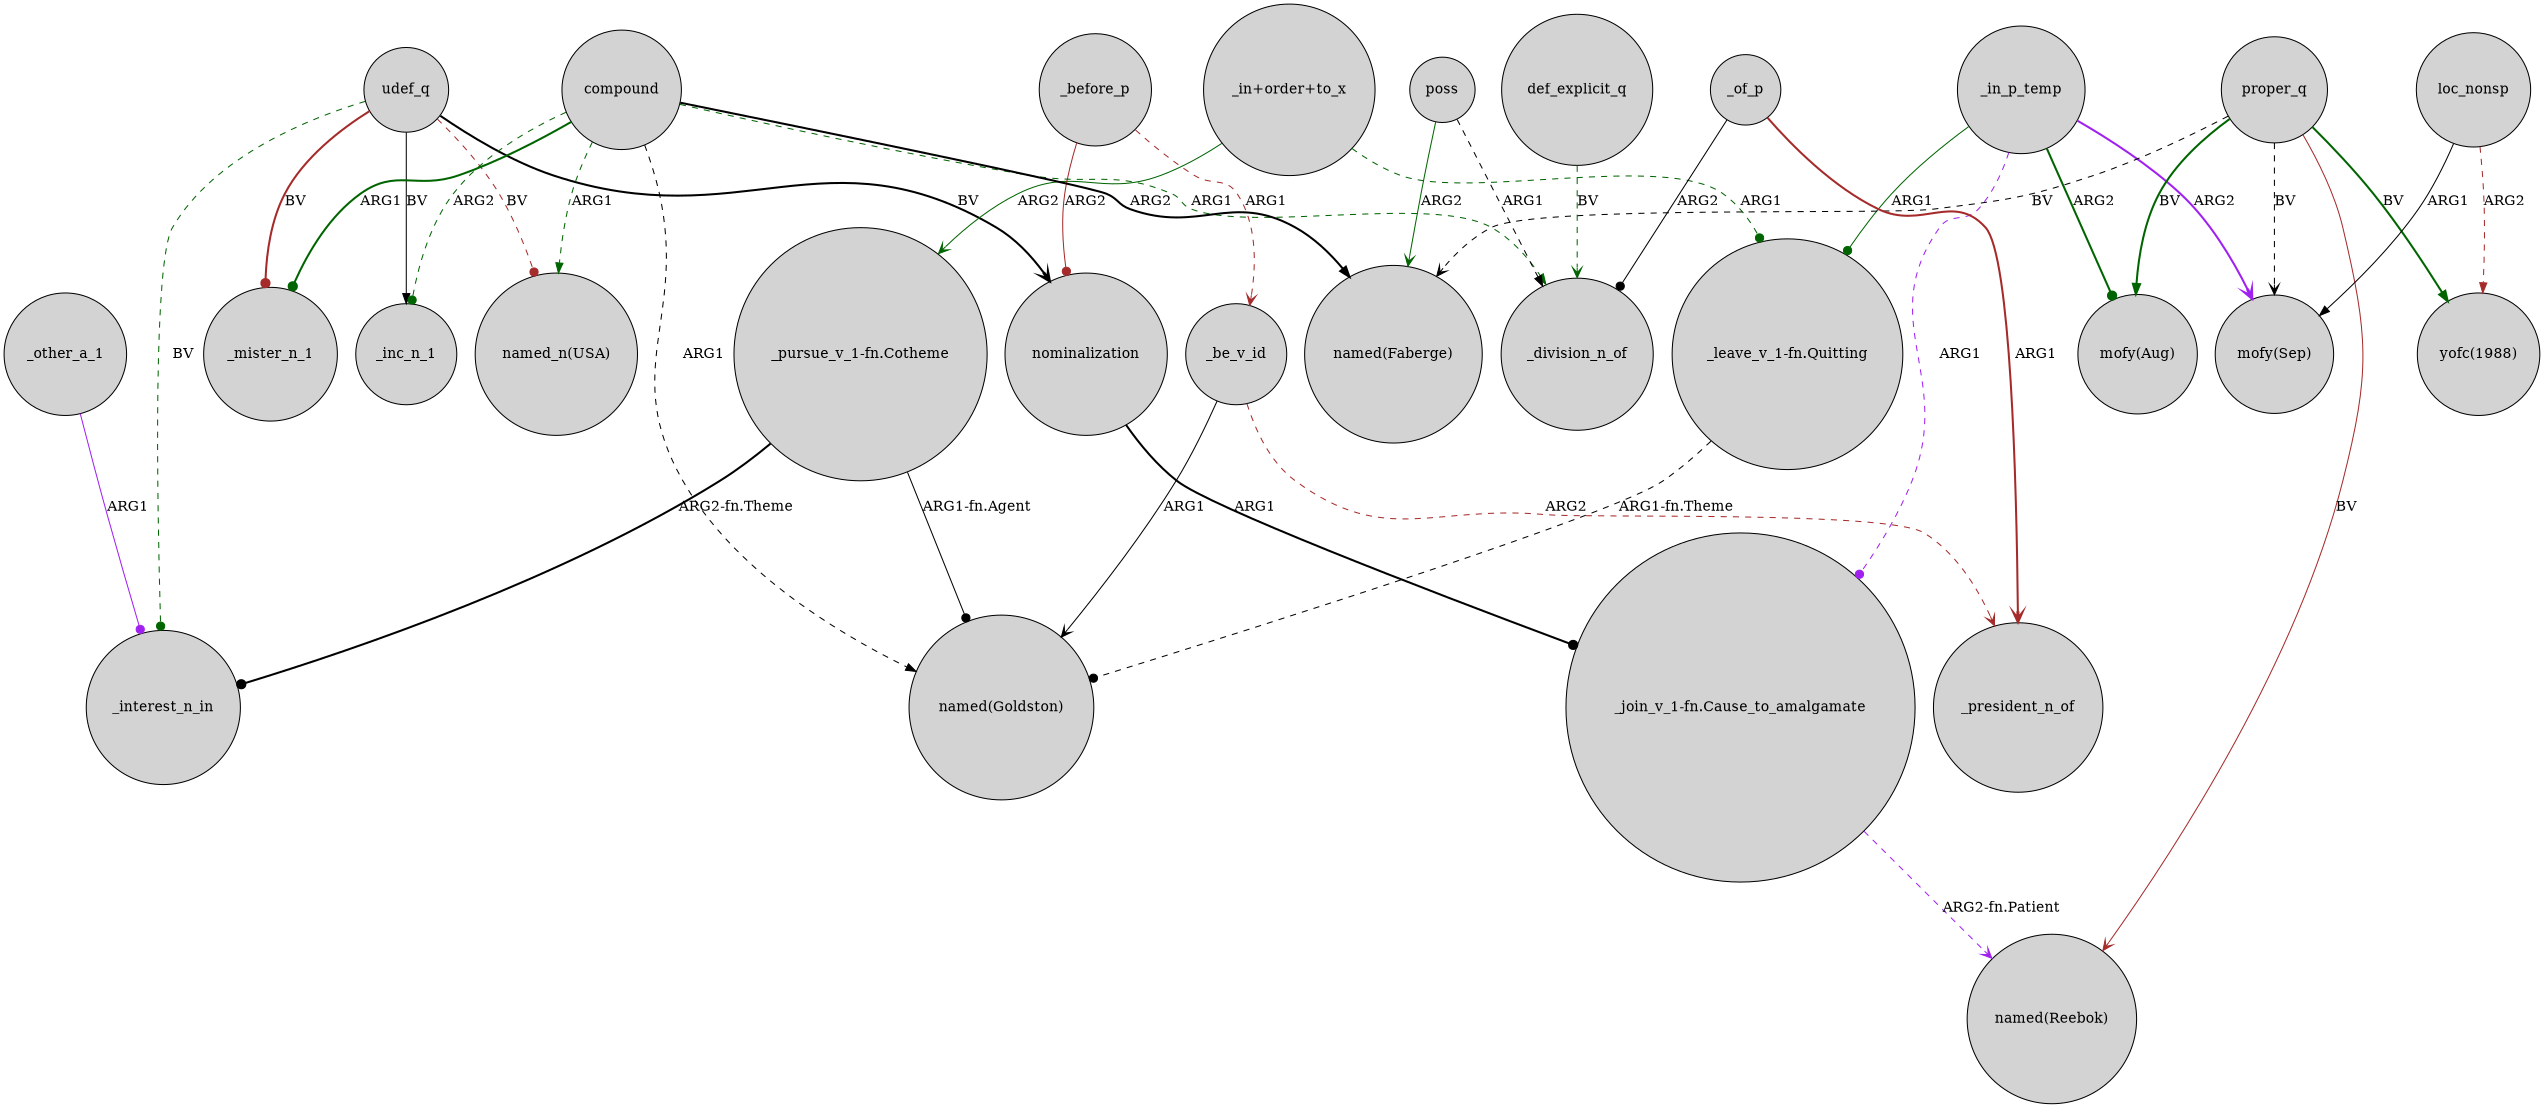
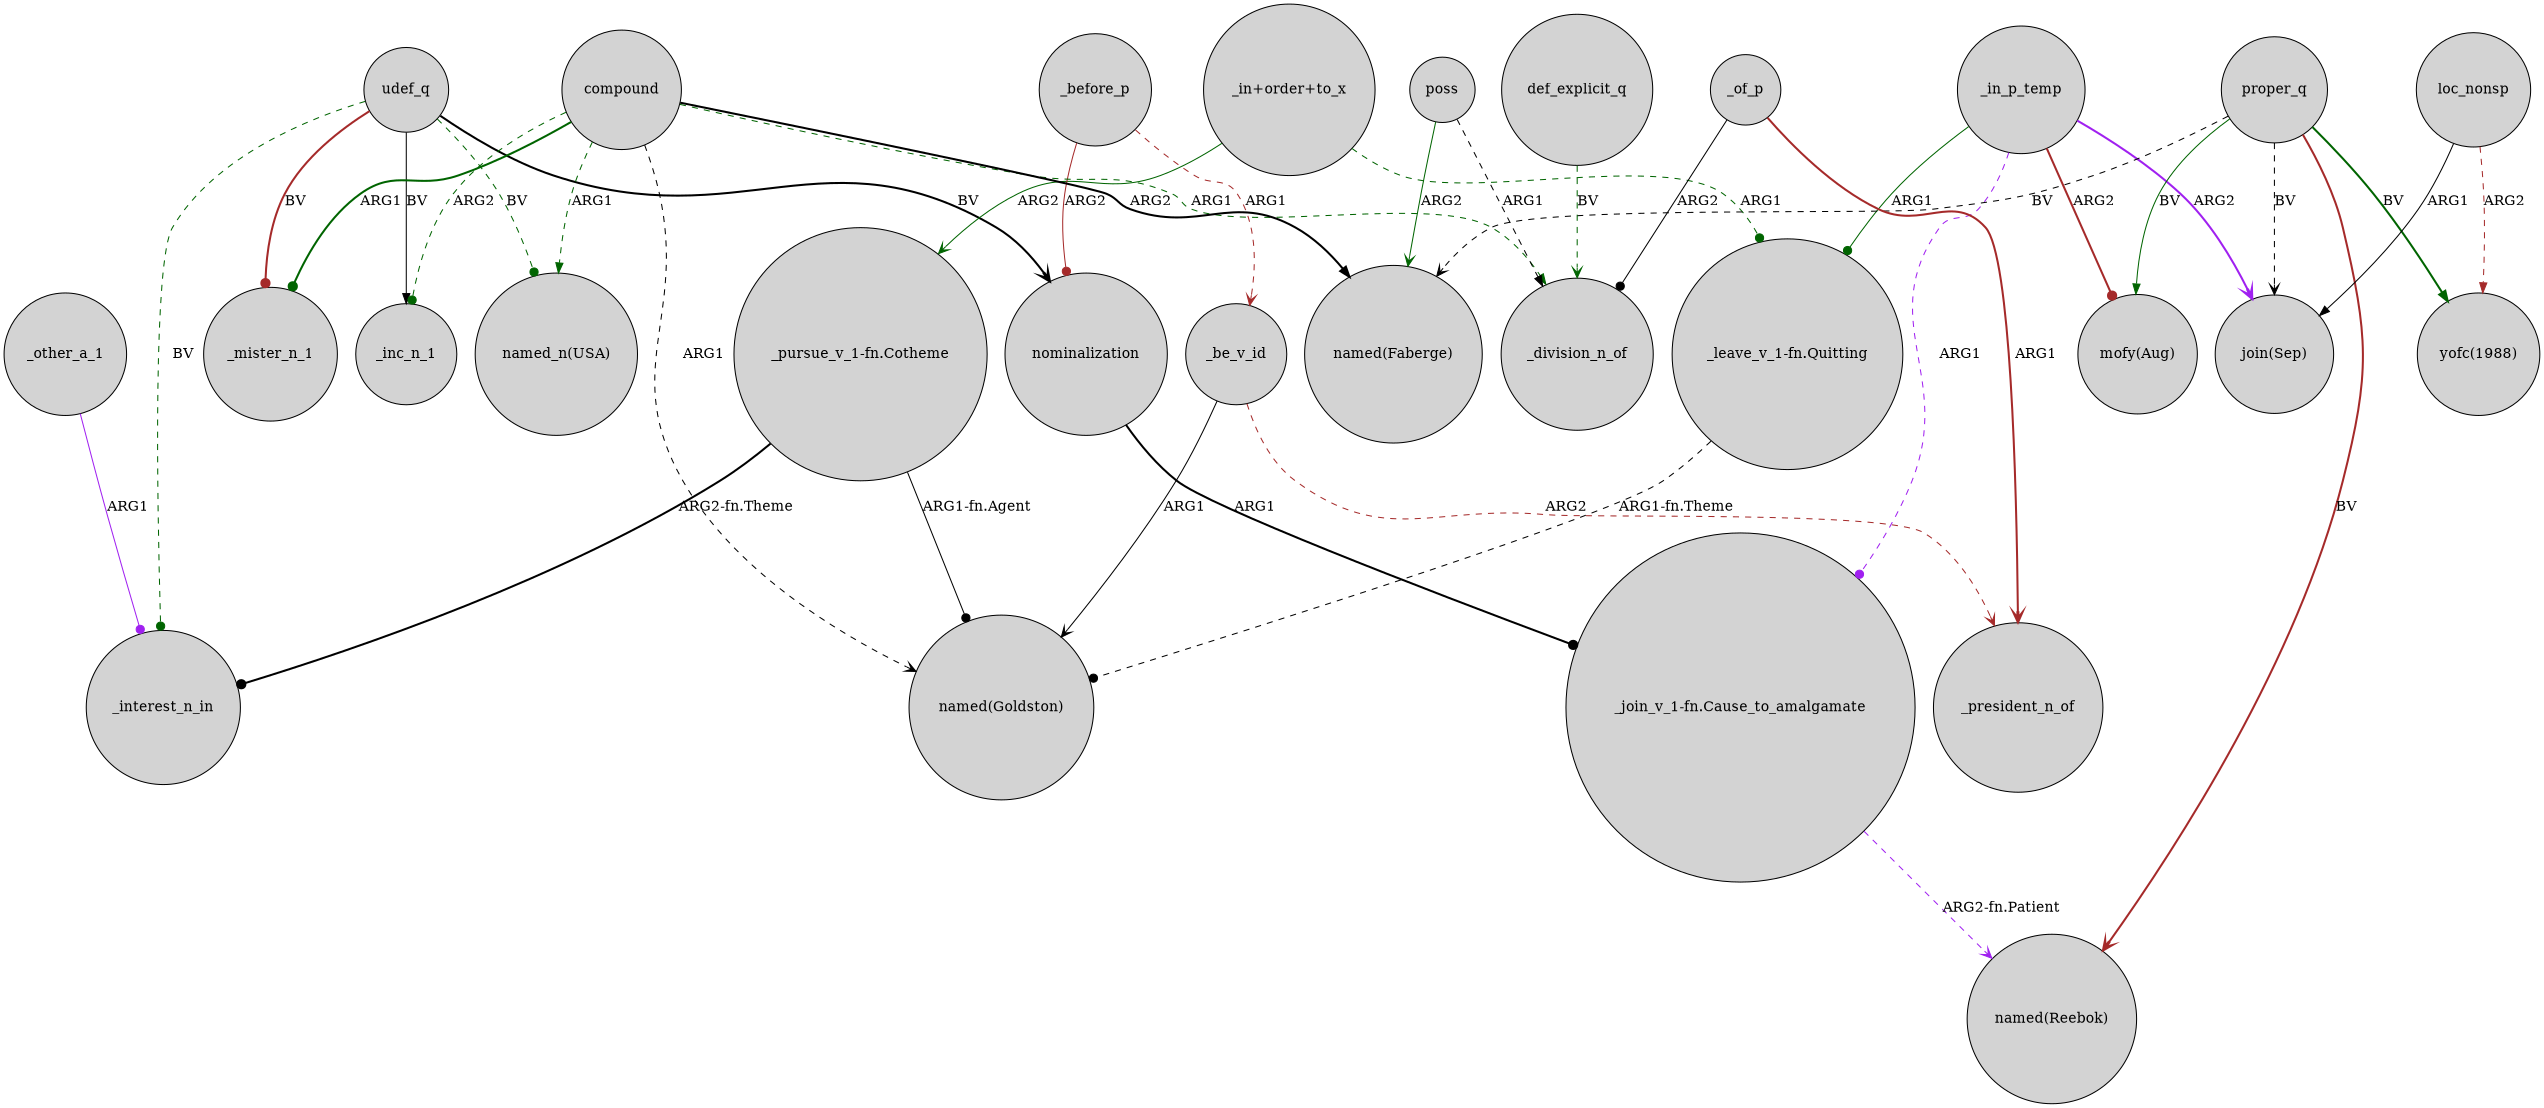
edge "udef_q" -> "named_n(USA)": color brown -> darkgreen
edge "proper_q" -> "mofy(Aug)": style bold -> solid
edge "_in_p_temp" -> "mofy(Aug)": color darkgreen -> brown
node "mofy(Sep)": label "mofy(Sep)" -> "join(Sep)"
edge "compound" -> "named(Goldston)": arrowhead normal -> vee
edge "proper_q" -> "named(Reebok)": style solid -> bold
